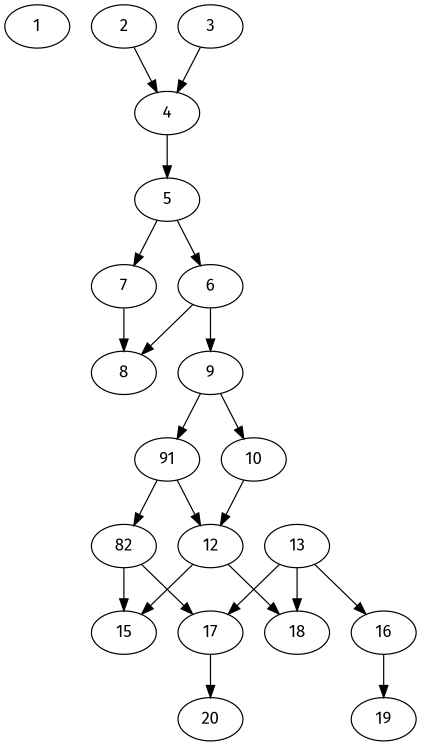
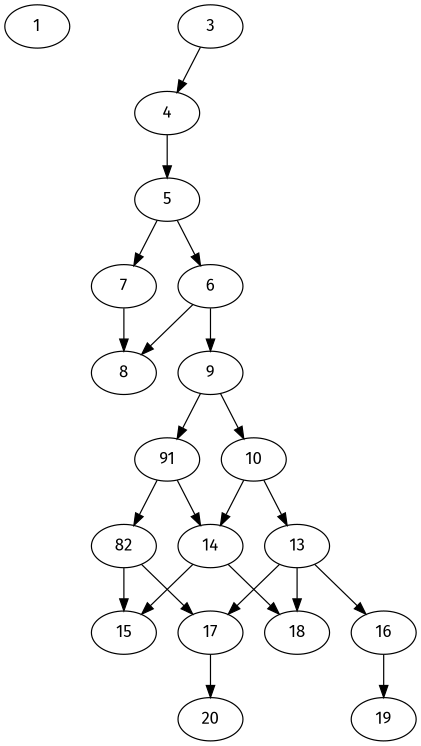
node "2": removed
edge "10" -> "13": added
node "12": label "12" -> "14"
